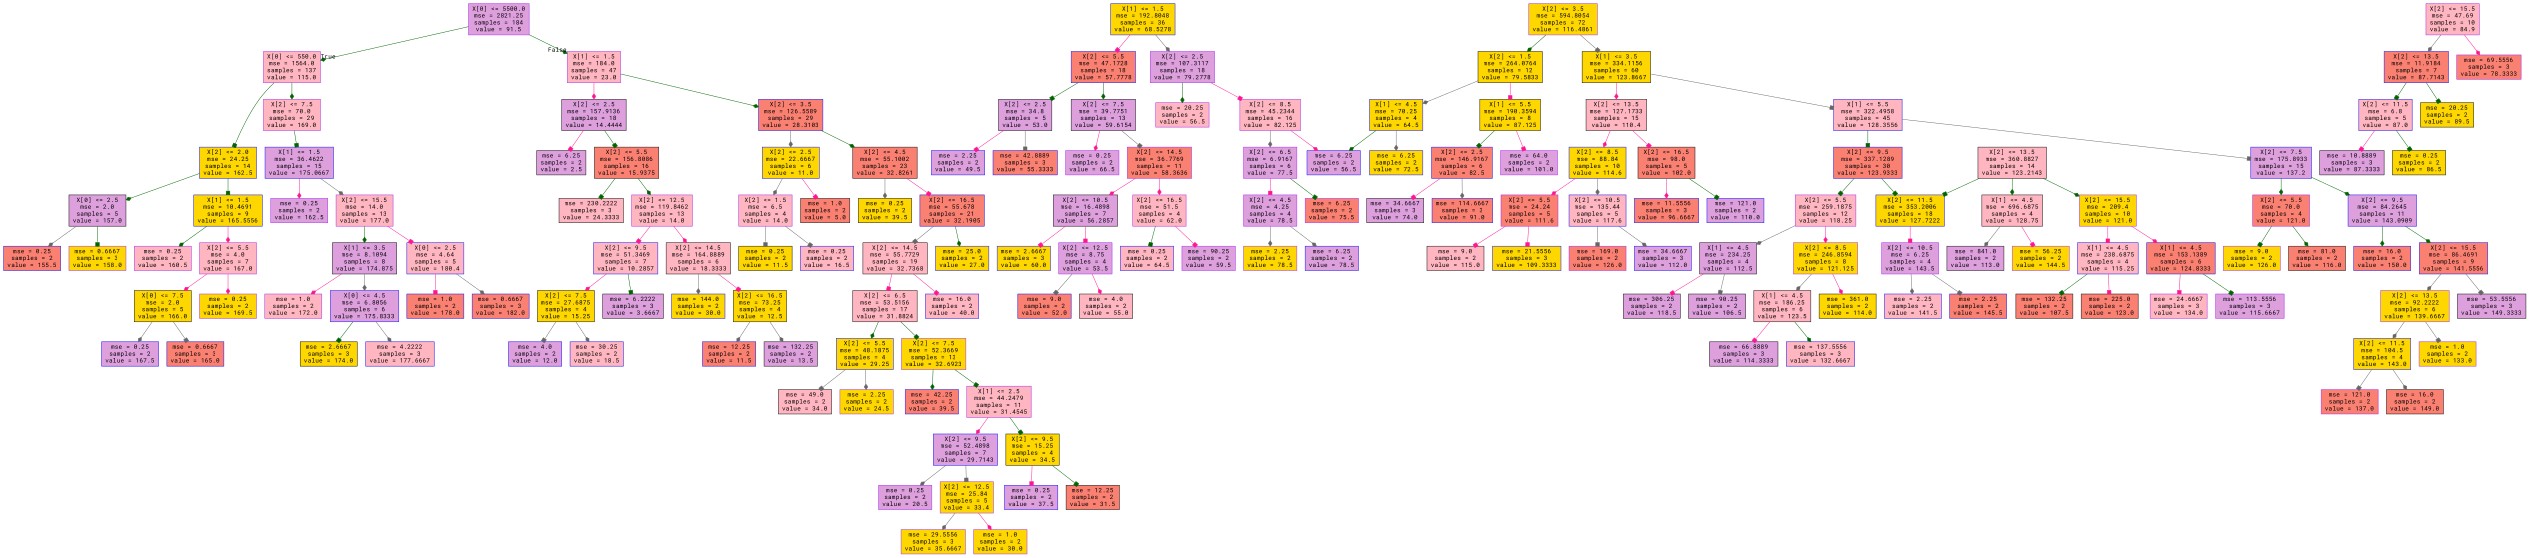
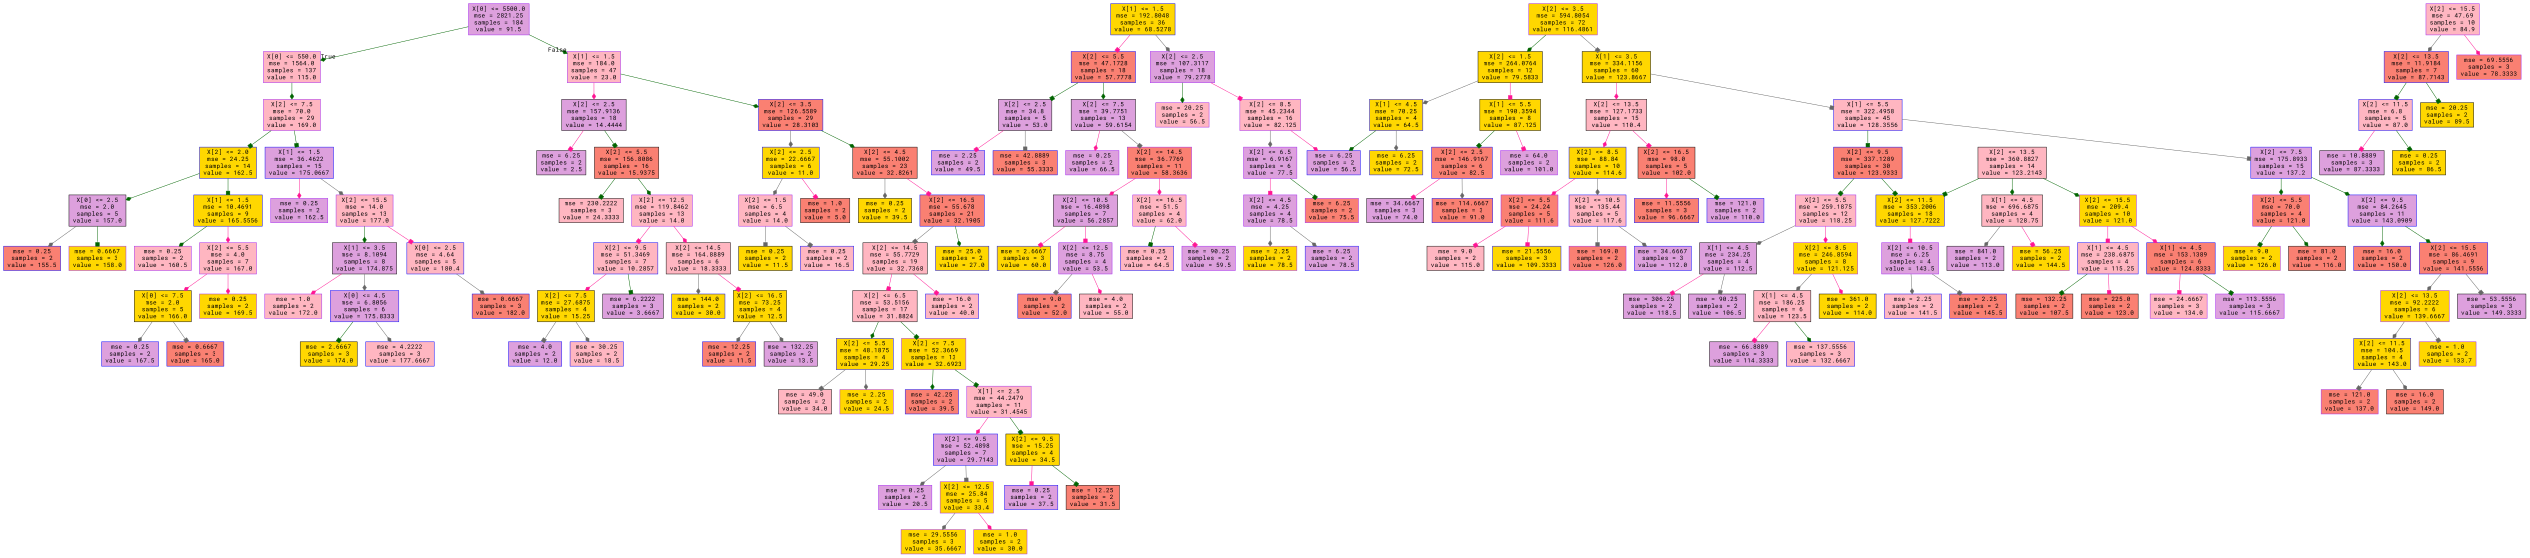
edge "X[0] <= 550.0 mse = 1564.0 samples = 137 value = 115.0" -> "X[2] <= 2.0 mse = 24.25 samples = 14 value = 162.5": now "X[2] <= 7.5 mse = 70.0 samples = 29 value = 169.0" -> "X[2] <= 2.0 mse = 24.25 samples = 14 value = 162.5"
node "mse = 1.0 samples = 2 value = 178.0": removed
node "mse = 1.0 samples = 2 value = 133.0": label "mse = 1.0 samples = 2 value = 133.0" -> "mse = 1.0 samples = 2 value = 133.7"
